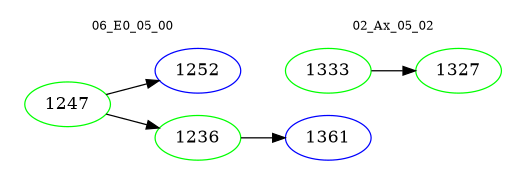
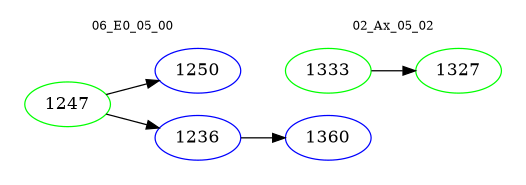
node "1252": label "1252" -> "1250"
node "1236": color green -> blue
node "1361": label "1361" -> "1360"
